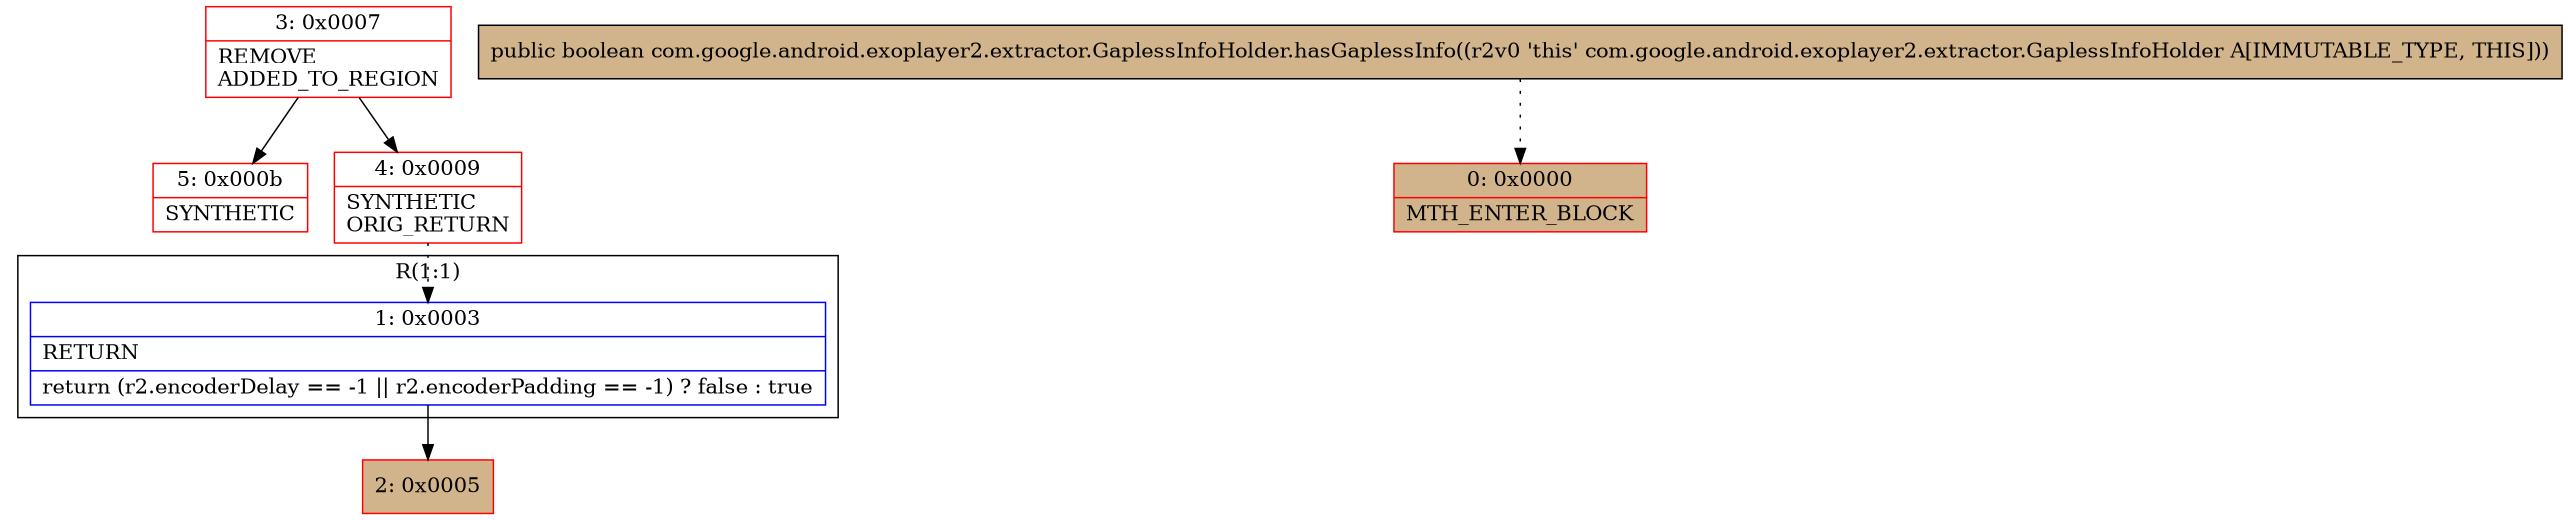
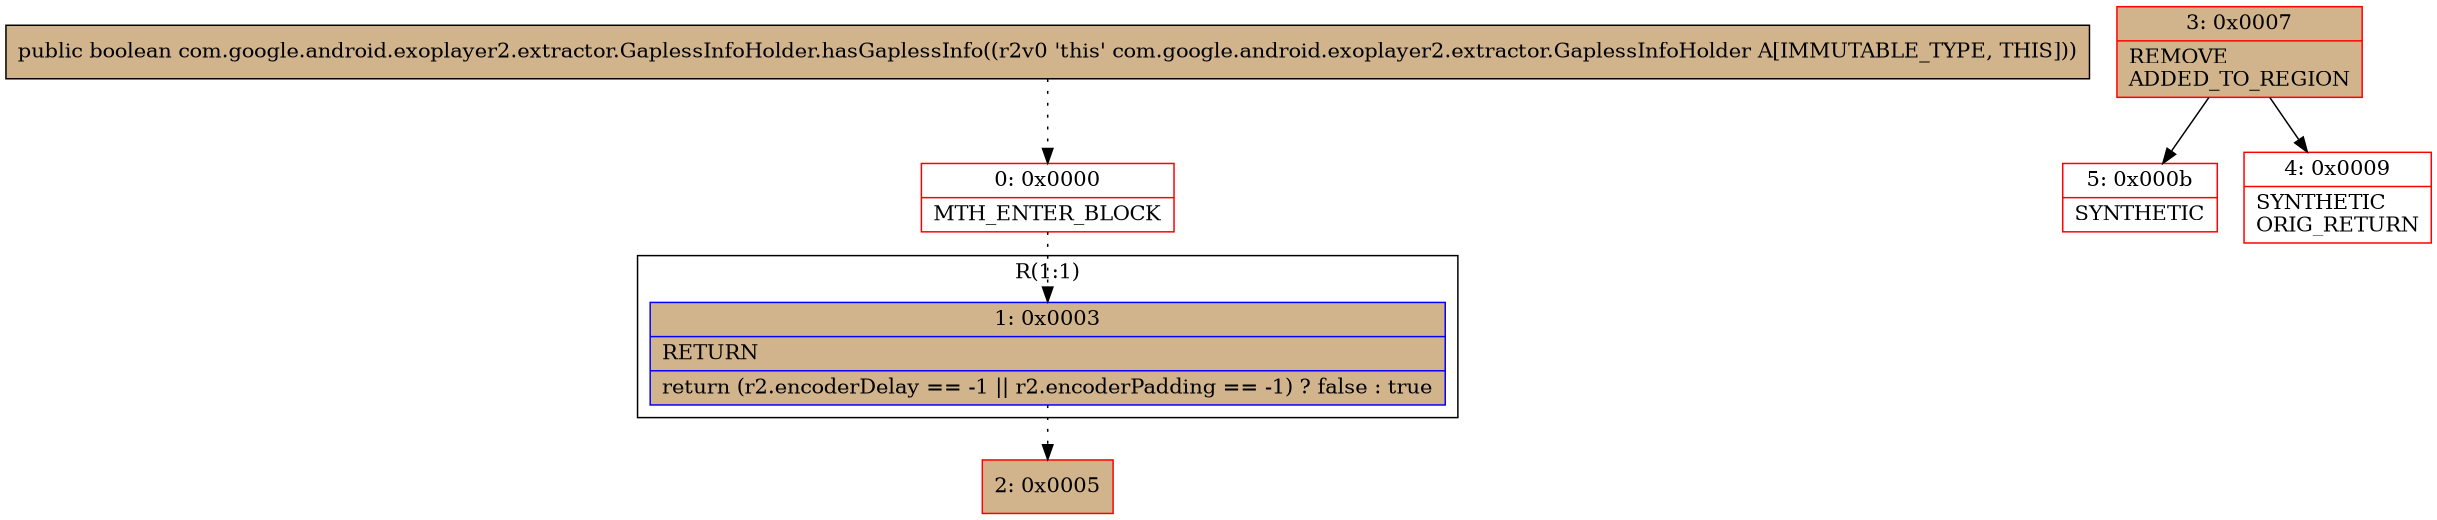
node "3: 0x0007": fillcolor white -> tan
node "0: 0x0000": fillcolor tan -> white
edge "4: 0x0009" -> "1: 0x0003": now "0: 0x0000" -> "1: 0x0003"
node "1: 0x0003": fillcolor white -> tan
edge "1: 0x0003" -> "2: 0x0005": style solid -> dotted
